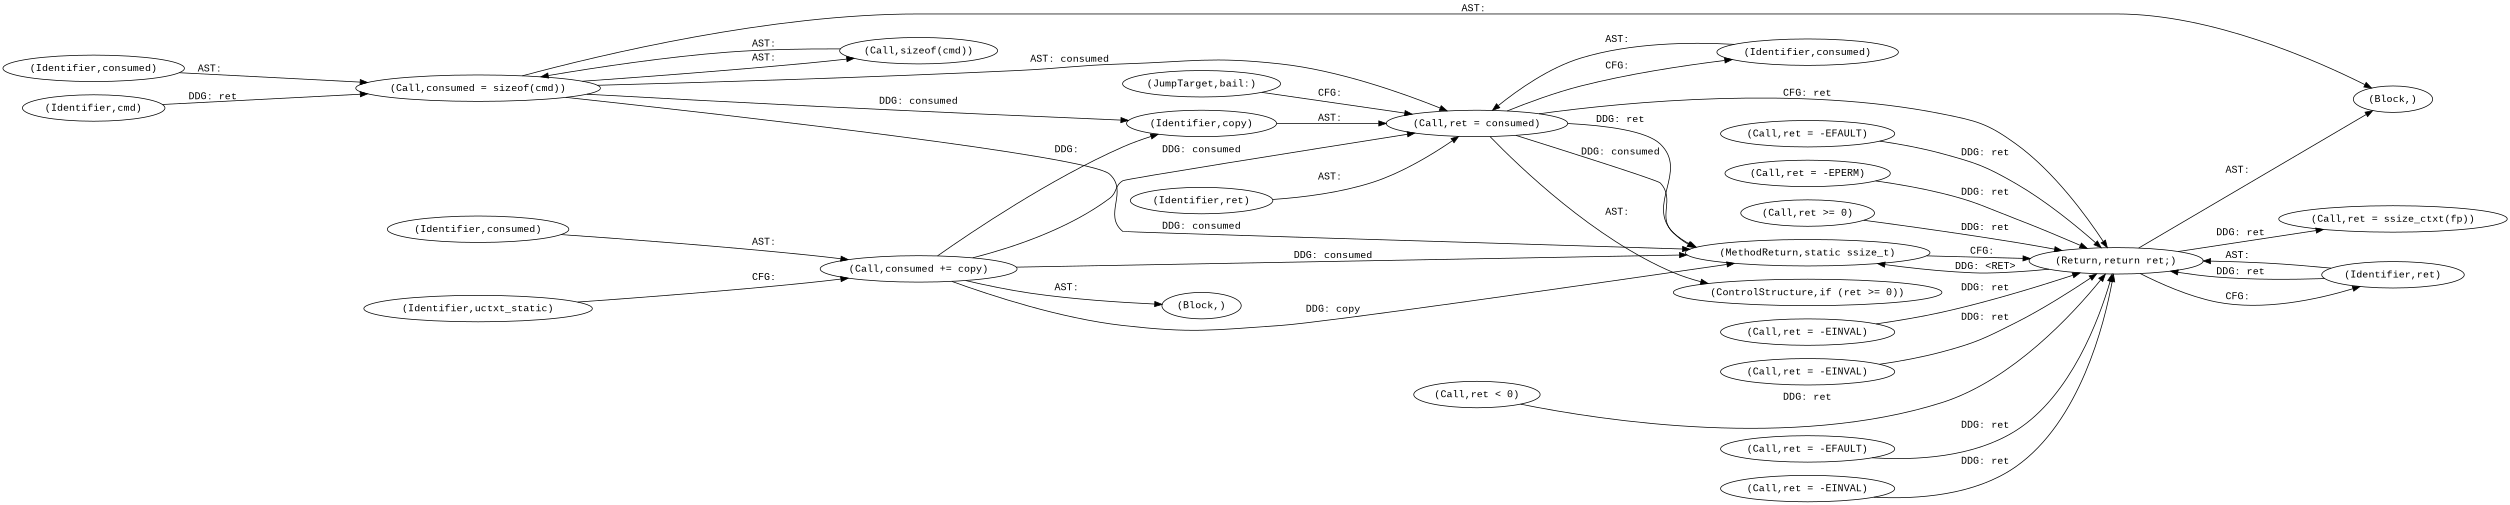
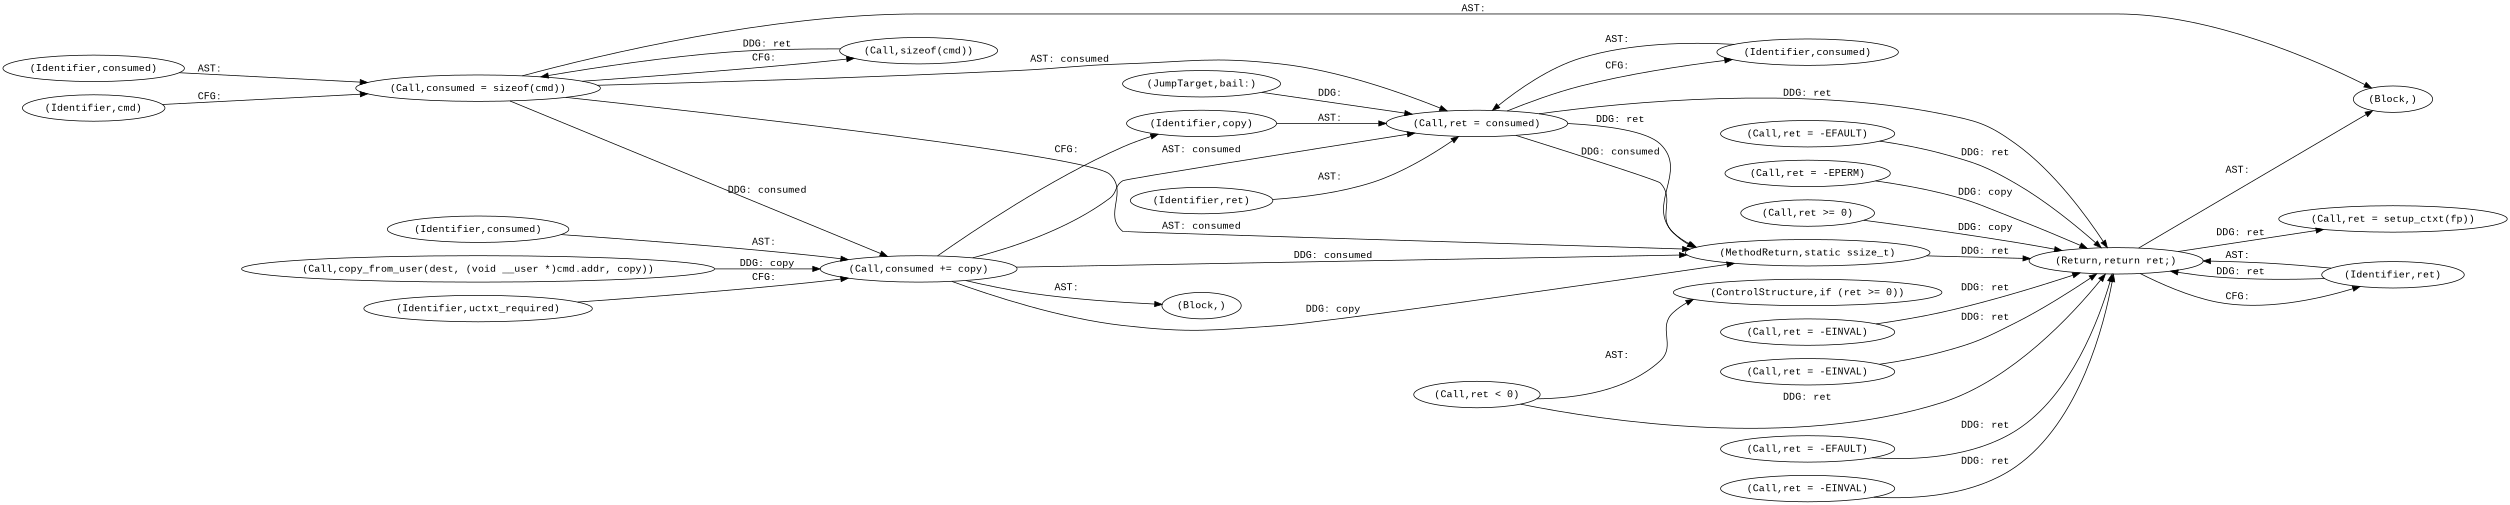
edge "(Call,sizeof(cmd))" -> "(Call,consumed = sizeof(cmd))": label "AST: " -> "DDG: ret"
edge "(Call,consumed = sizeof(cmd))" -> "(Call,sizeof(cmd))": label "AST: " -> "CFG: "
edge "(JumpTarget,bail:)" -> "(Call,ret = consumed)": label "CFG: " -> "DDG: "
edge "(Call,ret = consumed)" -> "(Return,return ret;)": label "CFG: ret" -> "DDG: ret"
edge "(Identifier,cmd)" -> "(Call,consumed = sizeof(cmd))": label "DDG: ret" -> "CFG: "
edge "(Call,consumed = sizeof(cmd))" -> "(Identifier,copy)": now "(Call,consumed = sizeof(cmd))" -> "(Call,consumed += copy)"
edge "(Call,consumed += copy)" -> "(Identifier,copy)": label "DDG: " -> "CFG: "
edge "(Call,consumed += copy)" -> "(Call,ret = consumed)": label "DDG: consumed" -> "AST: consumed"
edge "(Call,ret = -EPERM)" -> "(Return,return ret;)": label "DDG: ret" -> "DDG: copy"
node "(Call,ret = ssize_ctxt(fp))": label "(Call,ret = ssize_ctxt(fp))" -> "(Call,ret = setup_ctxt(fp))"
edge "(Call,ret = consumed)" -> "(ControlStructure,if (ret >= 0))": now "(Call,ret < 0)" -> "(ControlStructure,if (ret >= 0))"
edge "(Call,consumed = sizeof(cmd))" -> "(MethodReturn,static ssize_t)": label "DDG: consumed" -> "AST: consumed"
edge "(Call,ret >= 0)" -> "(Return,return ret;)": label "DDG: ret" -> "DDG: copy"
edge "(MethodReturn,static ssize_t)" -> "(Return,return ret;)": label "CFG: " -> "DDG: ret"
node "(Call,copy_from_user(dest, (void __user *)cmd.addr, copy))": added
edge "(Return,return ret;)" -> "(MethodReturn,static ssize_t)": removed, label "DDG: <RET>"
node "(Identifier,uctxt_static)": label "(Identifier,uctxt_static)" -> "(Identifier,uctxt_required)"
